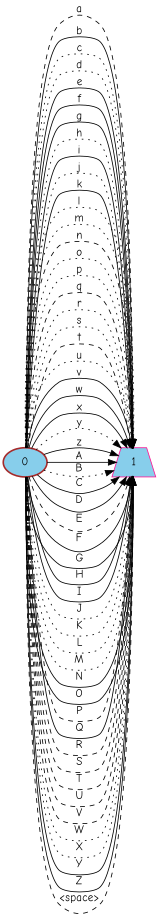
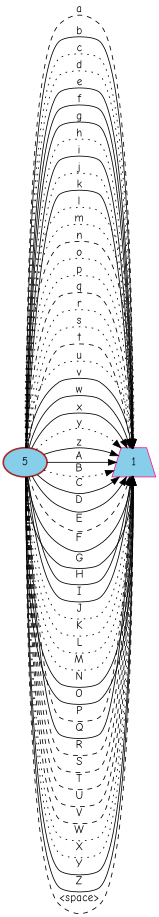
node "0": label "0" -> "5"
